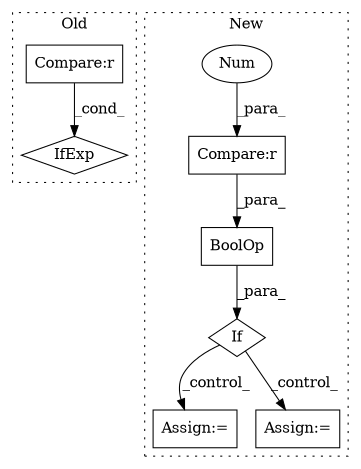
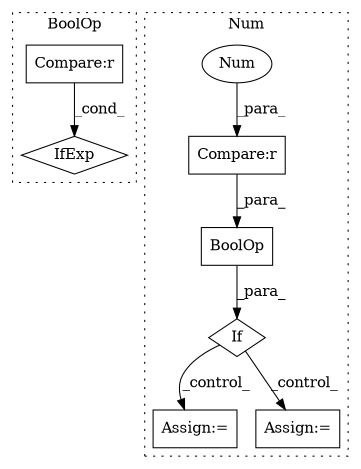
cluster "Old": label "Old" -> "BoolOp"
cluster "New": label "New" -> "Num"
